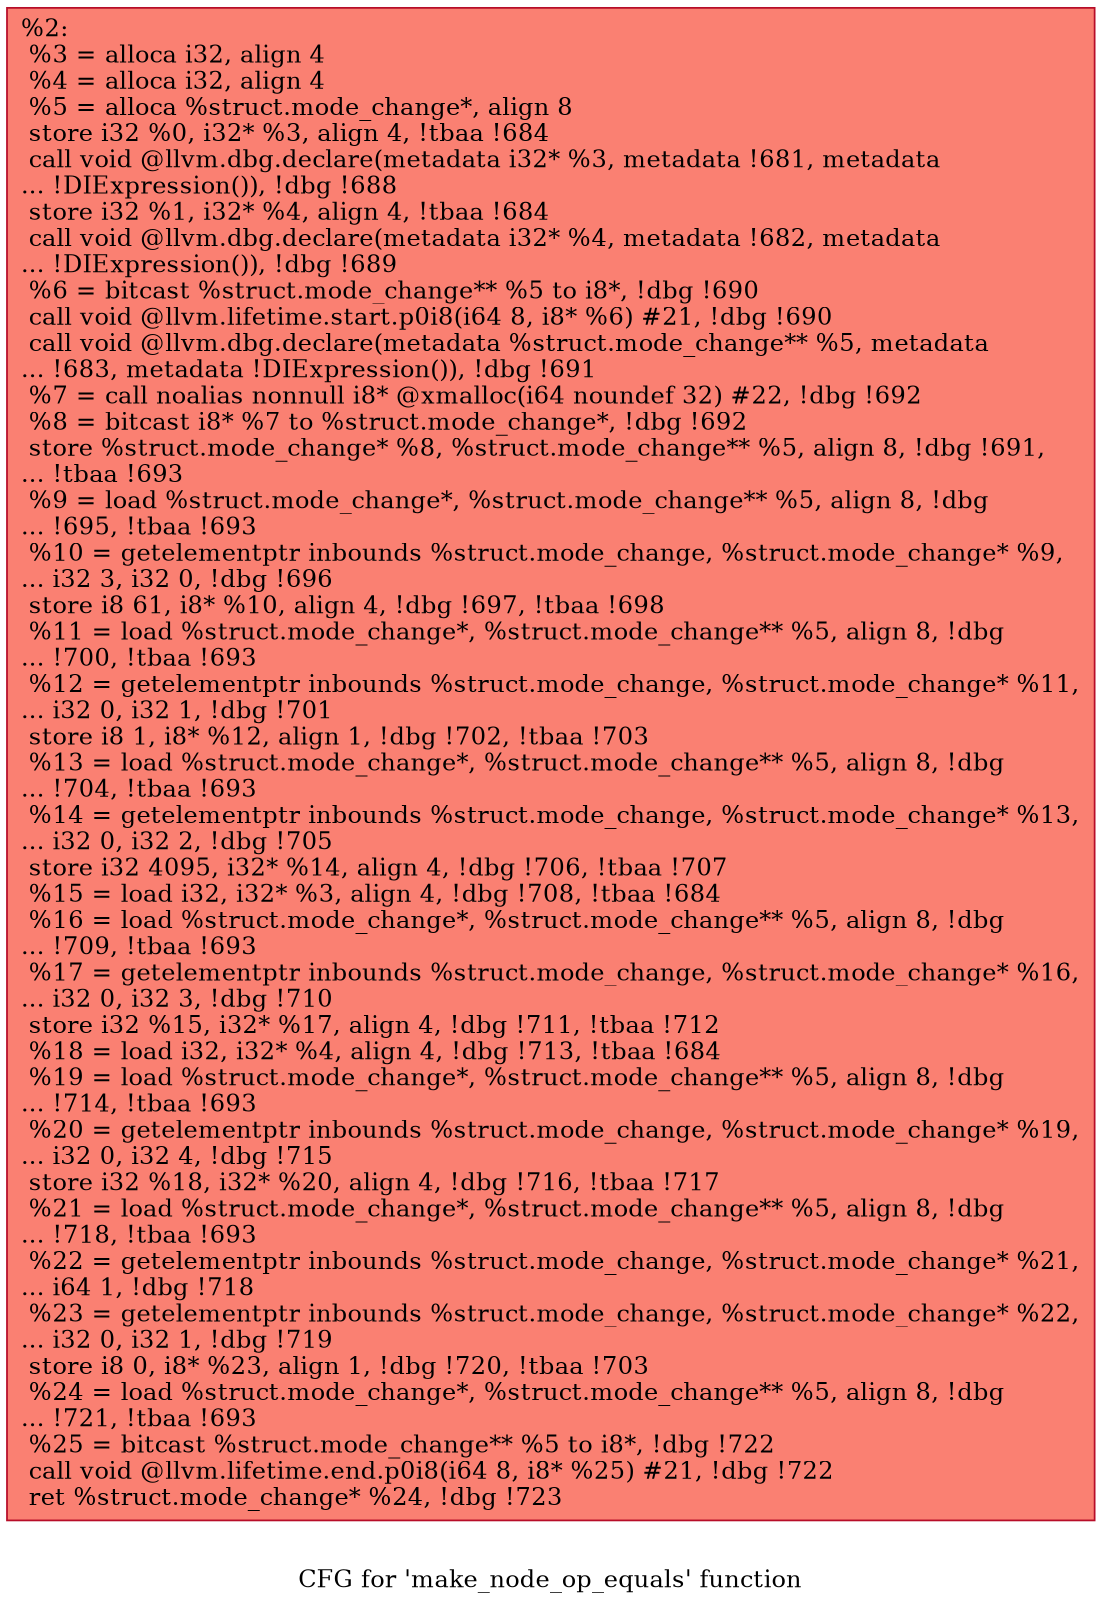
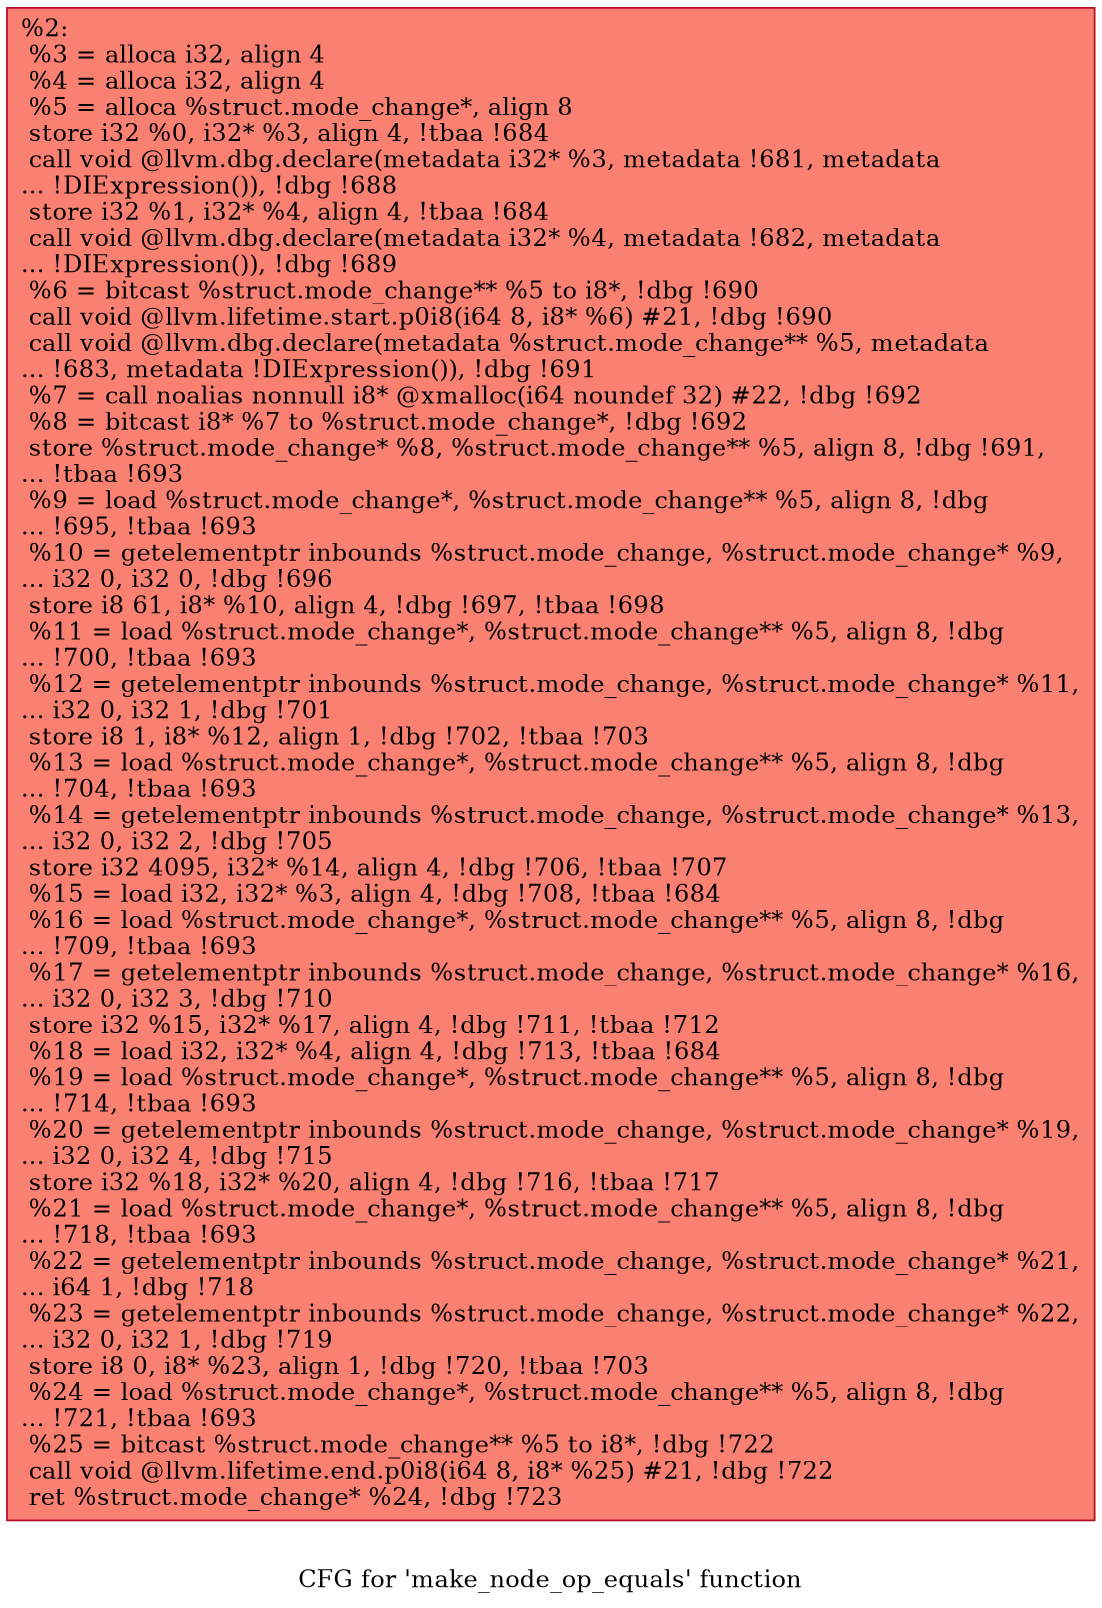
node "%2:": text "... i32 3, i32 0, !dbg !696" -> "... i32 0, i32 0, !dbg !696"
